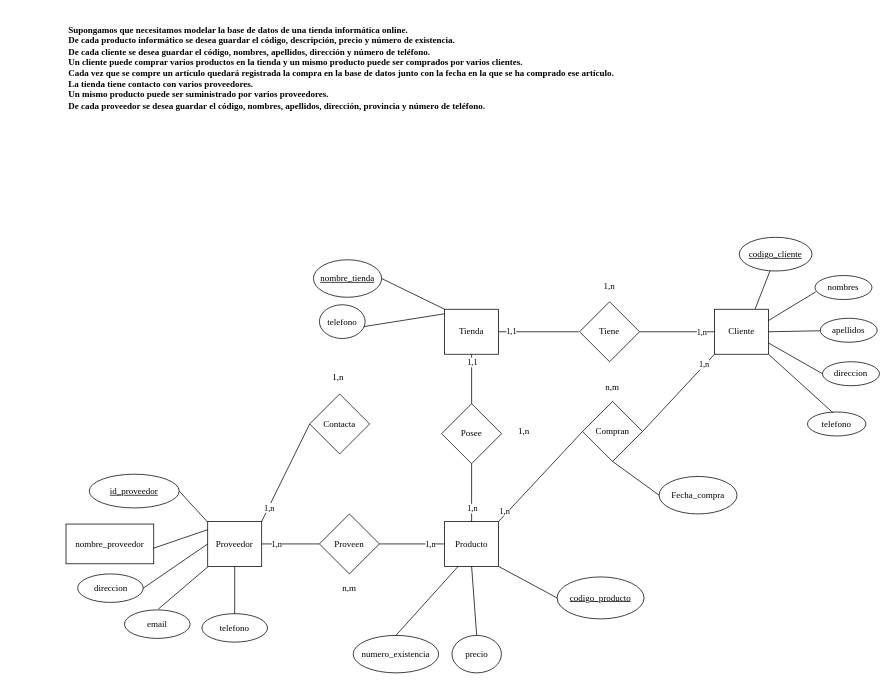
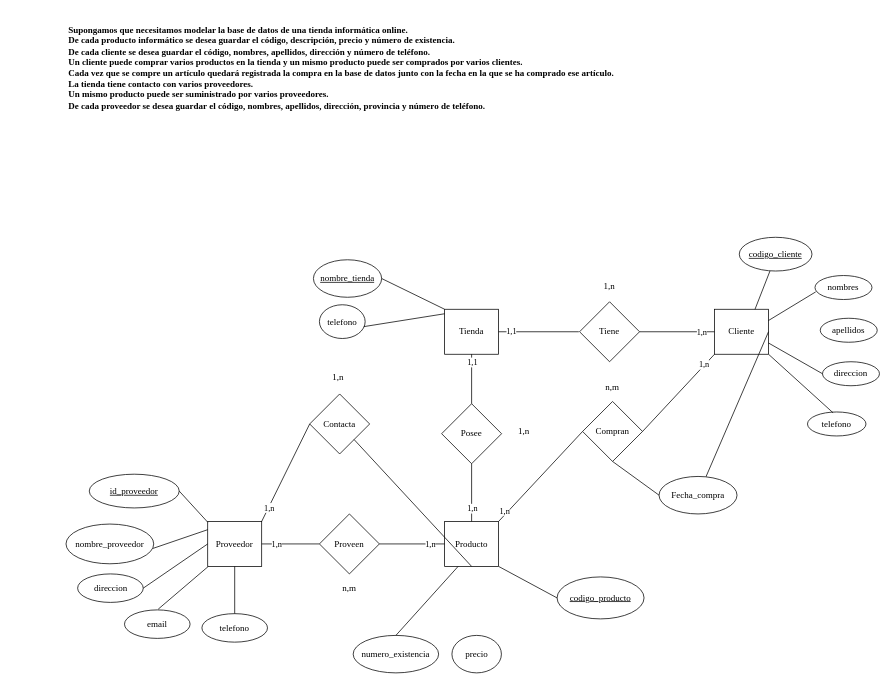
edge "apellidos" -- "Cliente": now "Fecha_compra" -- "Cliente"
node "nombre_proveedor": shape rectangle -> ellipse
edge "Producto" -- "precio": now "Producto" -- "Contacta"
